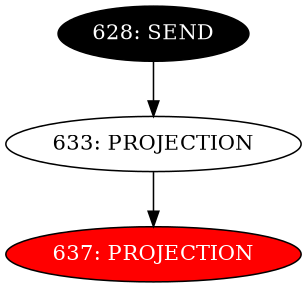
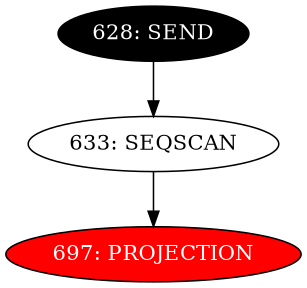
node "633: PROJECTION": label "633: PROJECTION" -> "633: SEQSCAN"
node "637: PROJECTION": label "637: PROJECTION" -> "697: PROJECTION"
